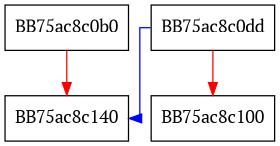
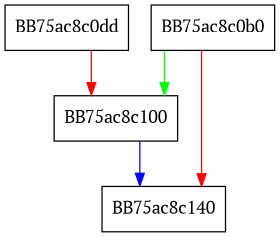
edge "BB75ac8c0b0" -> "BB75ac8c100": added
edge "BB75ac8c0dd" -> "BB75ac8c140": now "BB75ac8c100" -> "BB75ac8c140"
